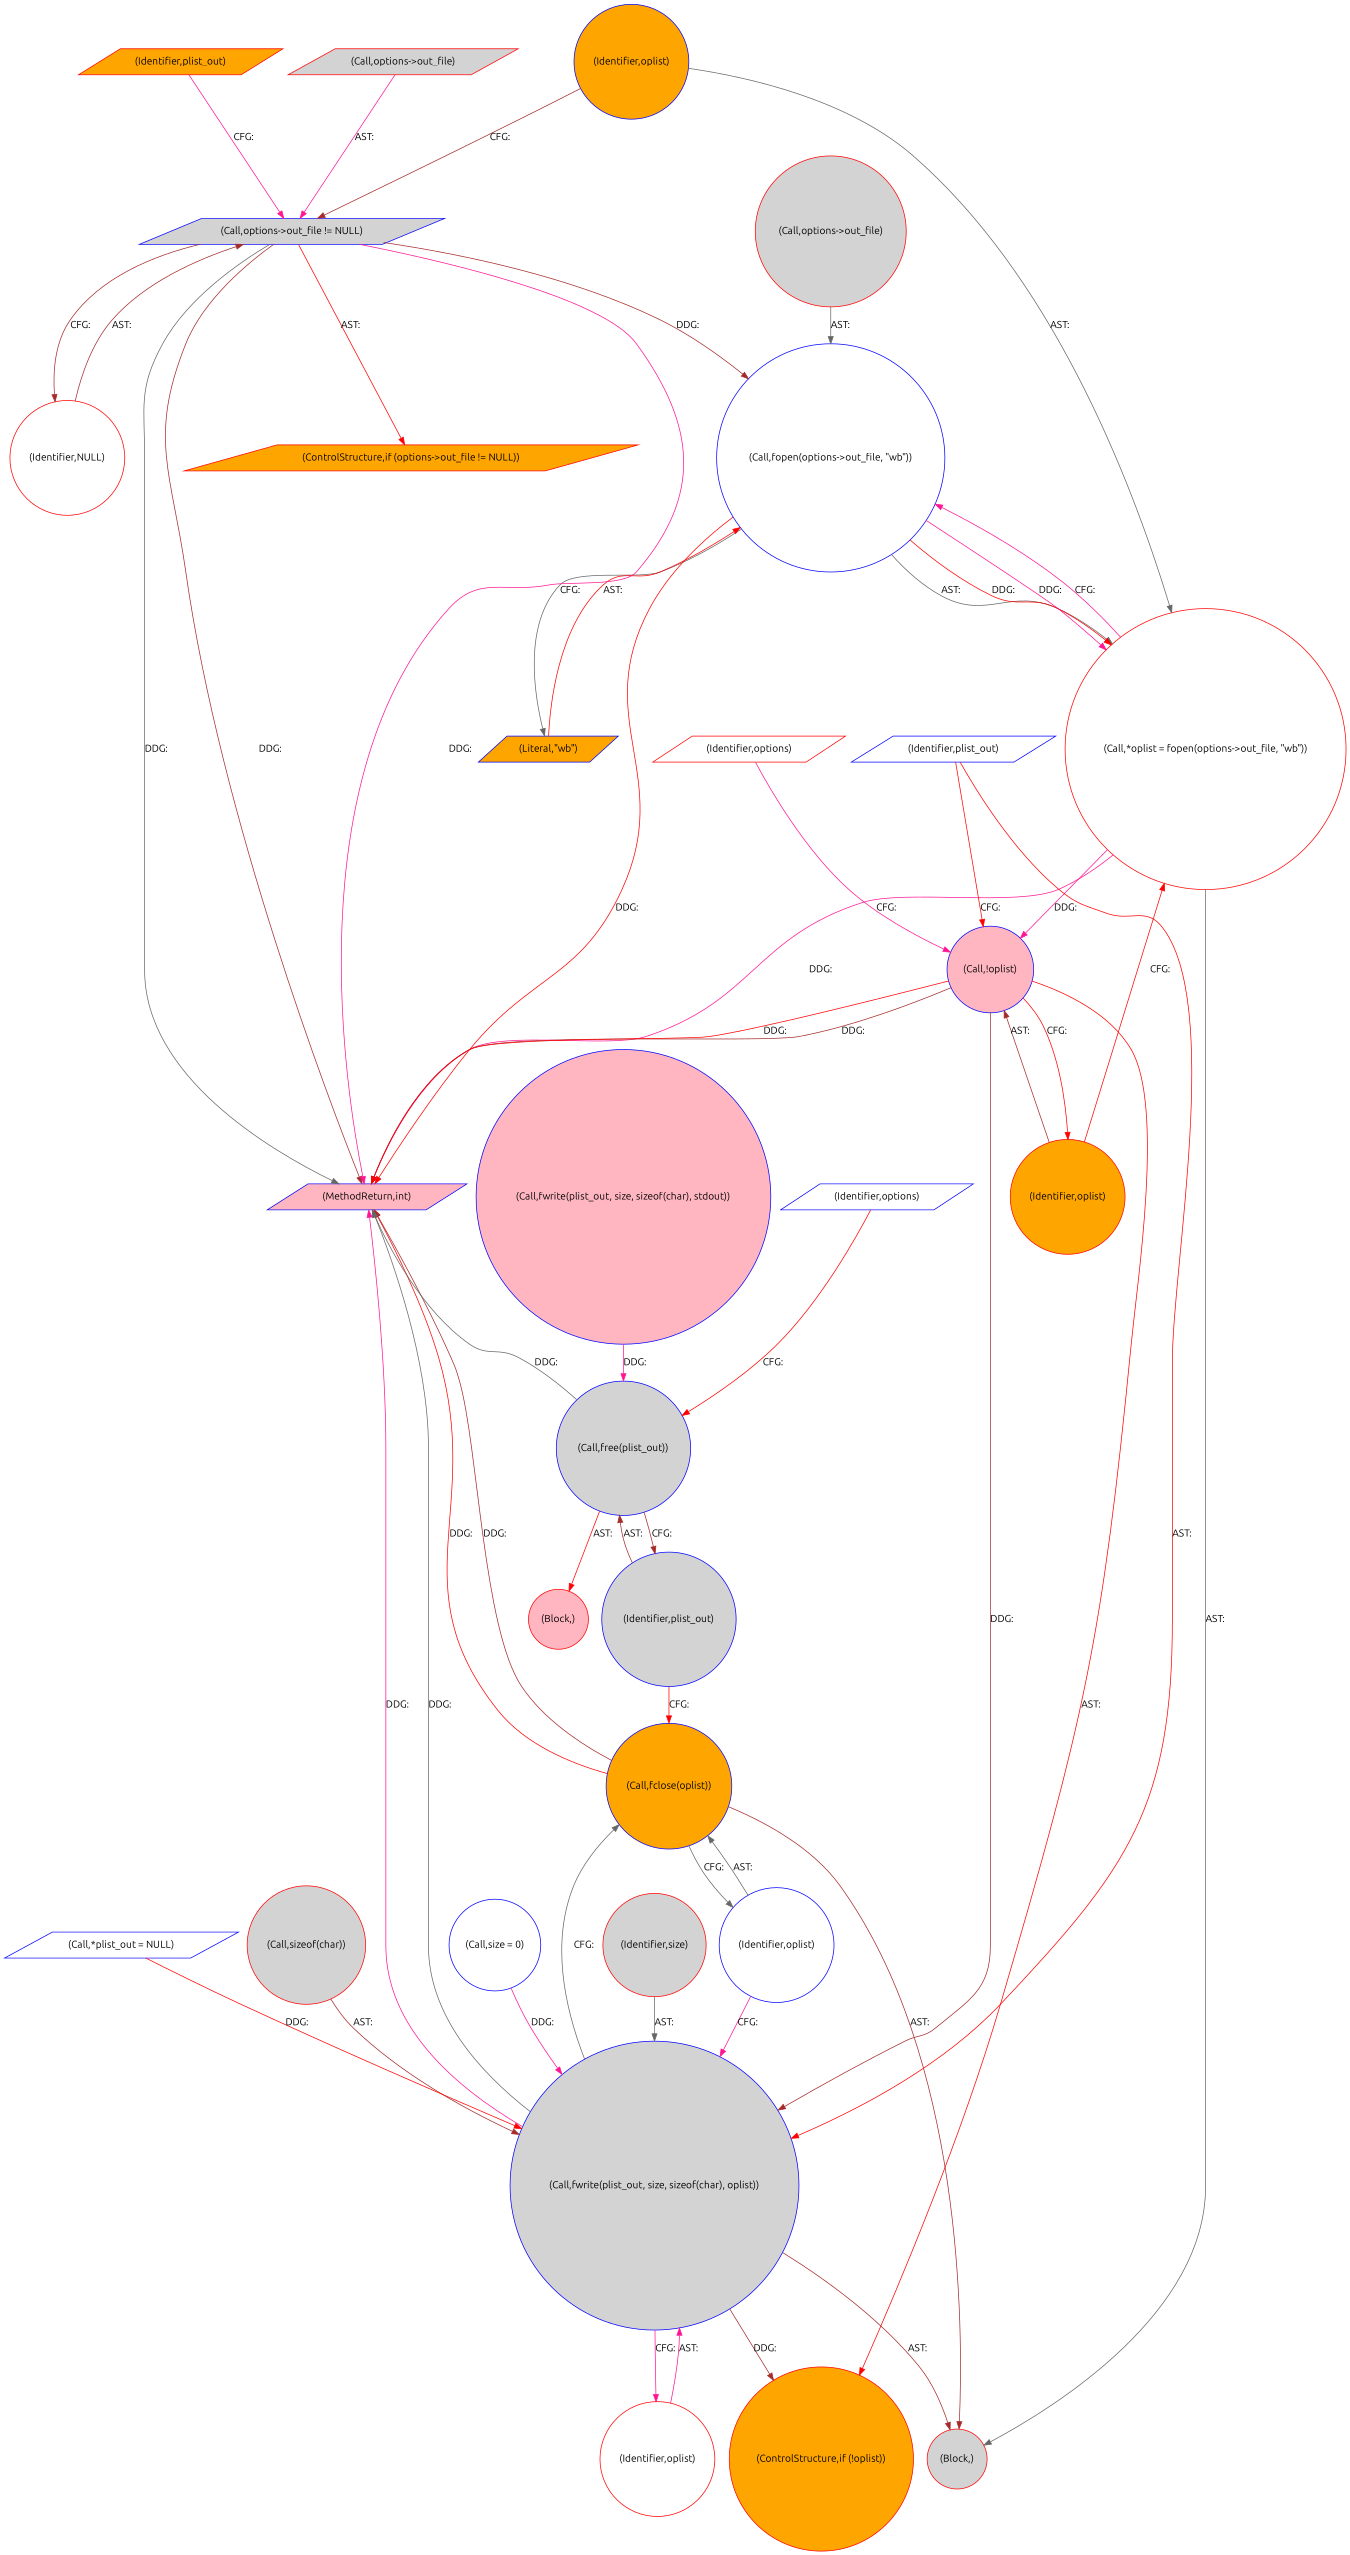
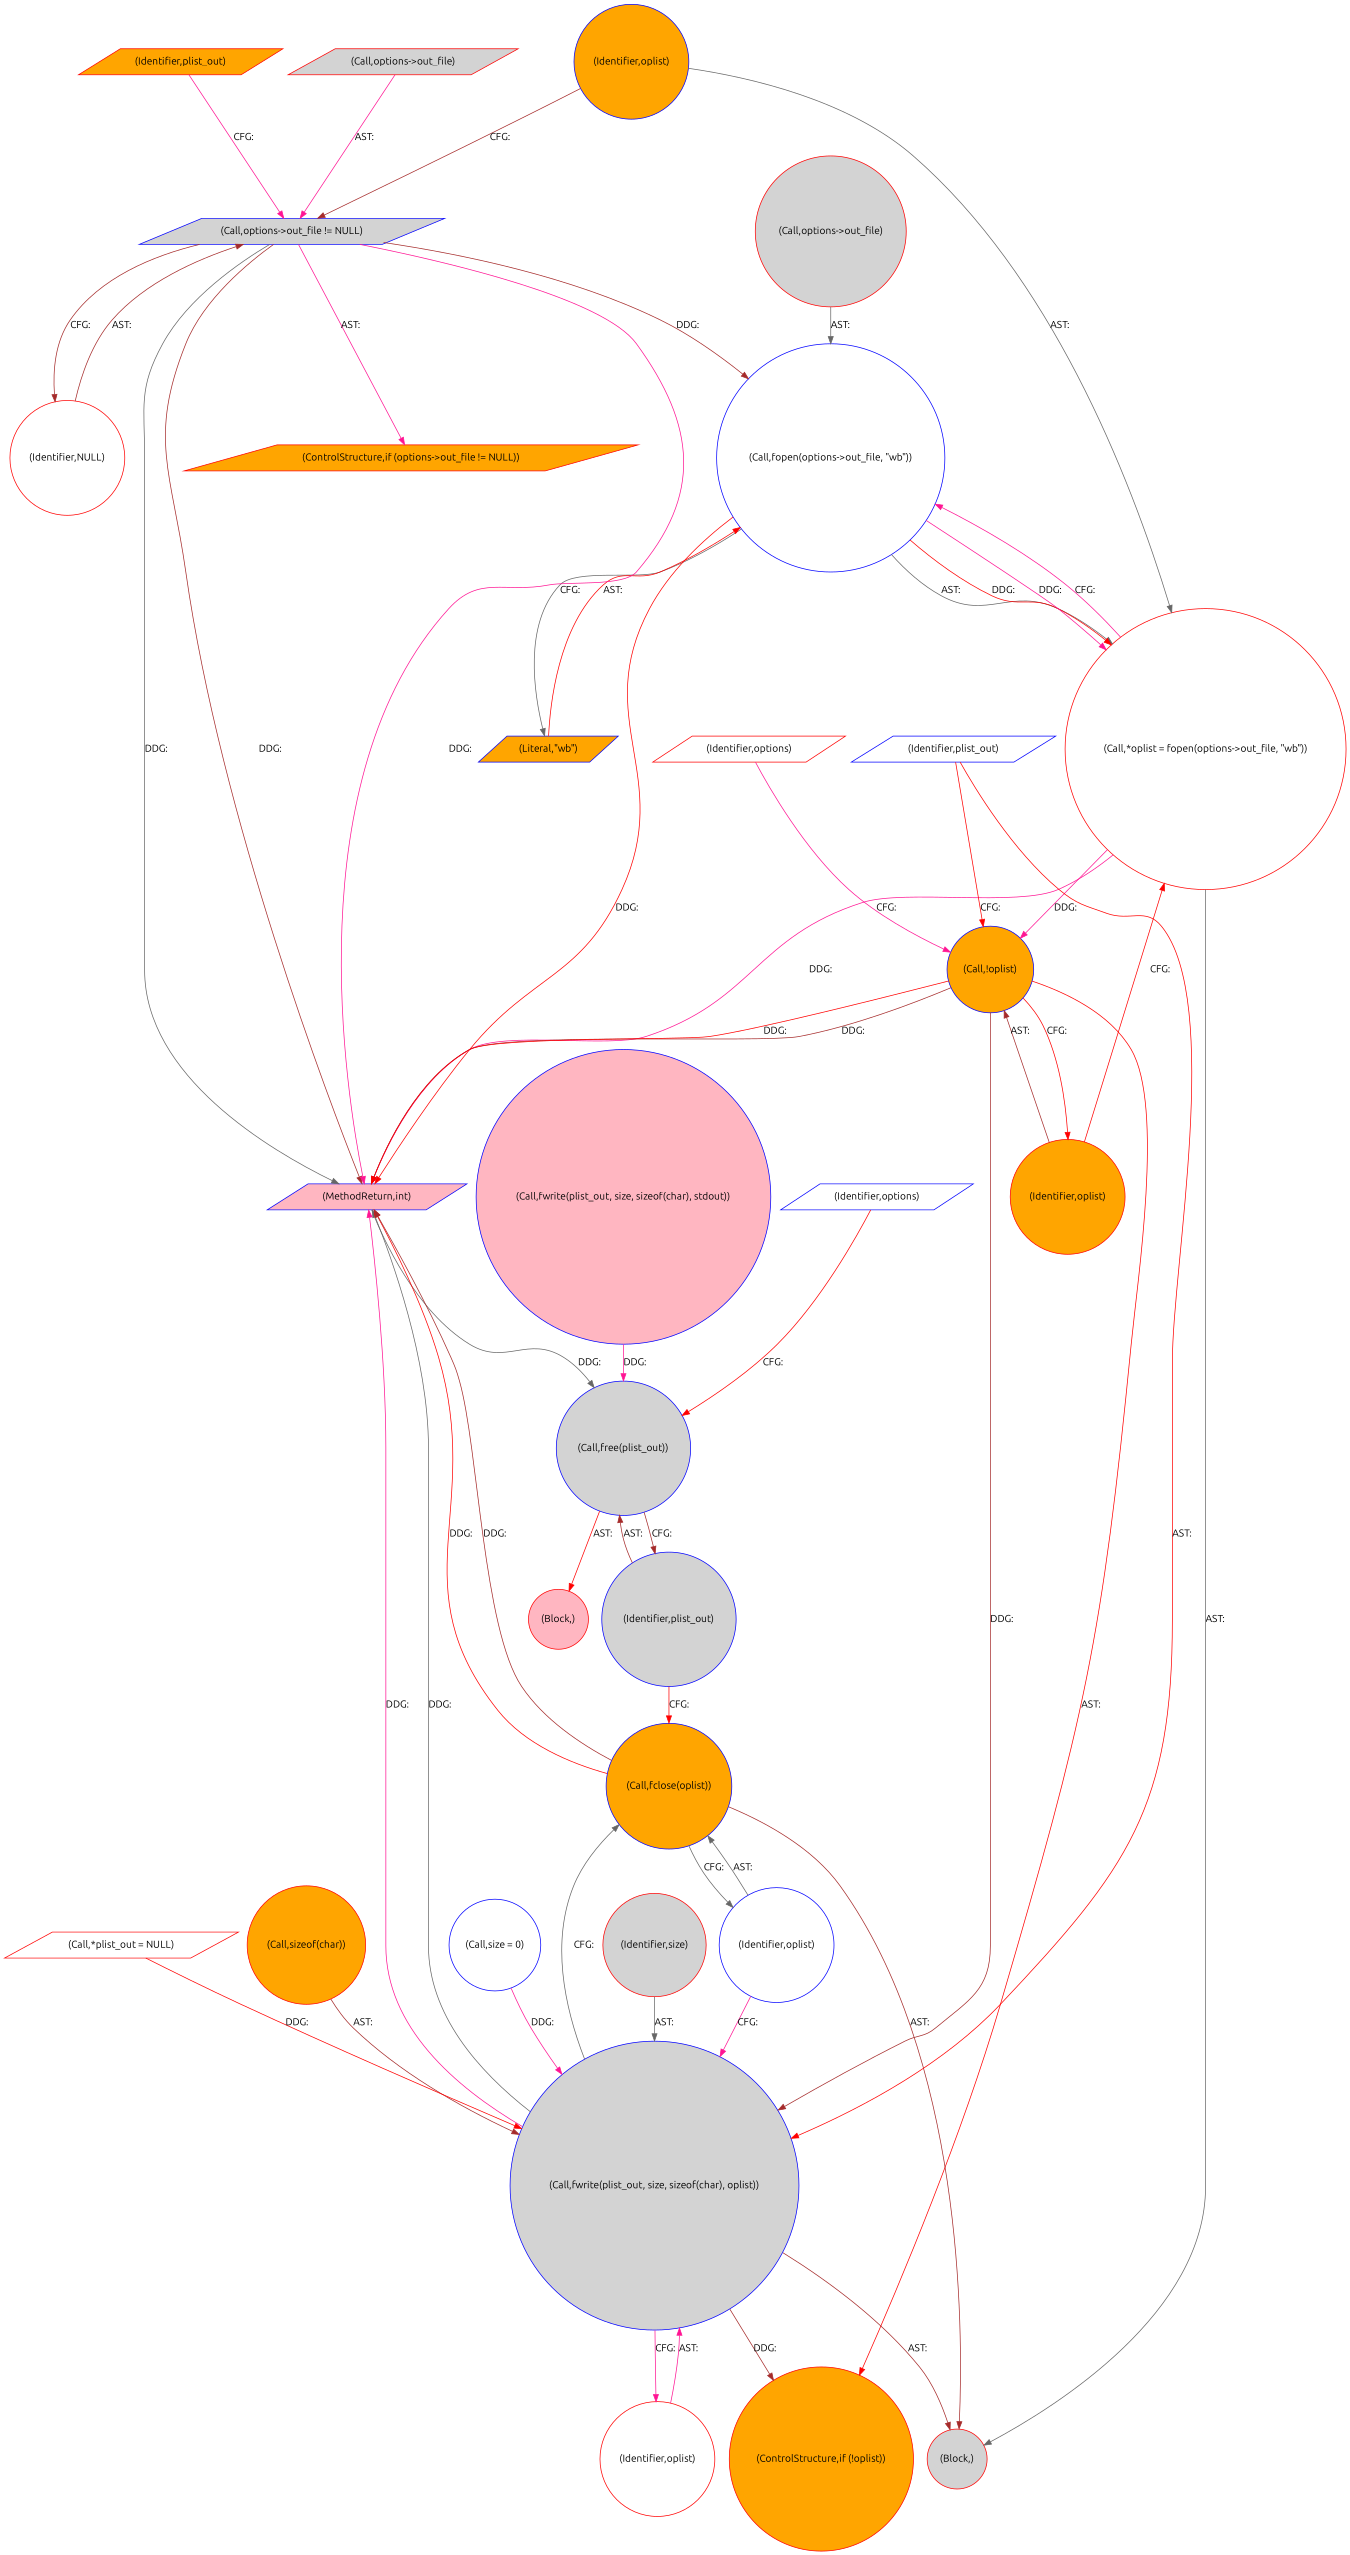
edge "(Call,options->out_file != NULL)" -> "(ControlStructure,if (options->out_file != NULL))": color red -> deeppink
node "(Call,!oplist)": fillcolor lightpink -> orange
edge "(Call,free(plist_out))" -> "(MethodReturn,int)": reversed
node "(Call,*plist_out = NULL)": color blue -> red
node "(Call,sizeof(char))": fillcolor lightgrey -> orange
